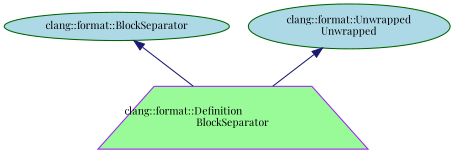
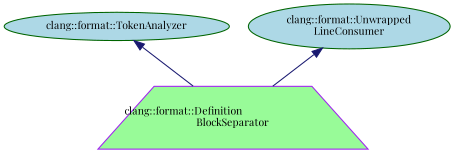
node "clang::format::BlockSeparator": label "clang::format::BlockSeparator" -> "clang::format::TokenAnalyzer"
node "clang::format::Unwrapped Unwrapped": label "clang::format::Unwrapped Unwrapped" -> "clang::format::Unwrapped LineConsumer"
